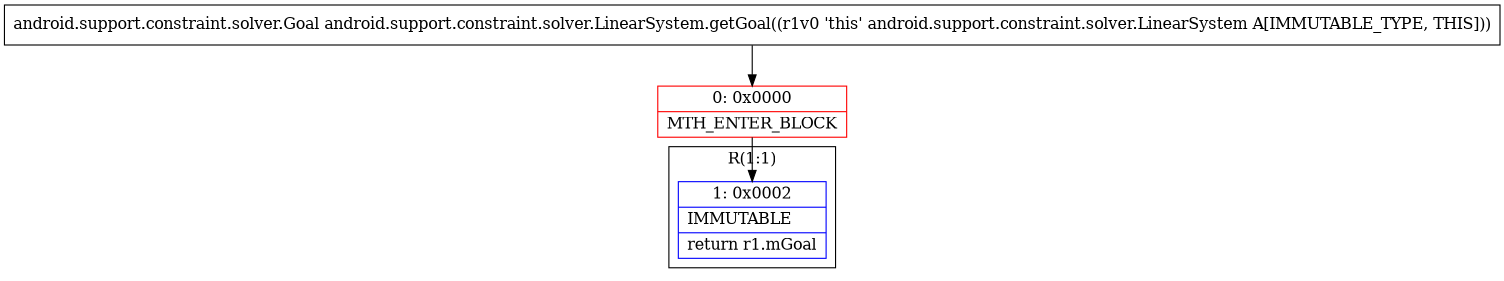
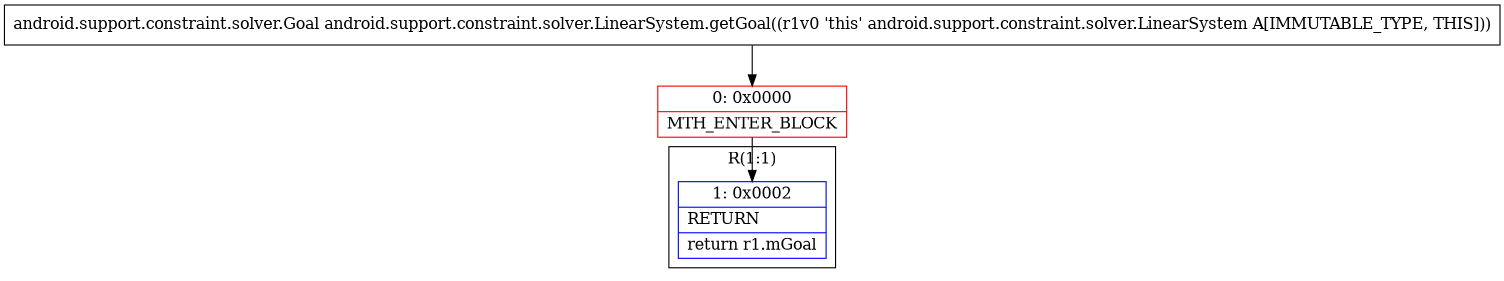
node "1: 0x0002": text "IMMUTABLE" -> "RETURN"
